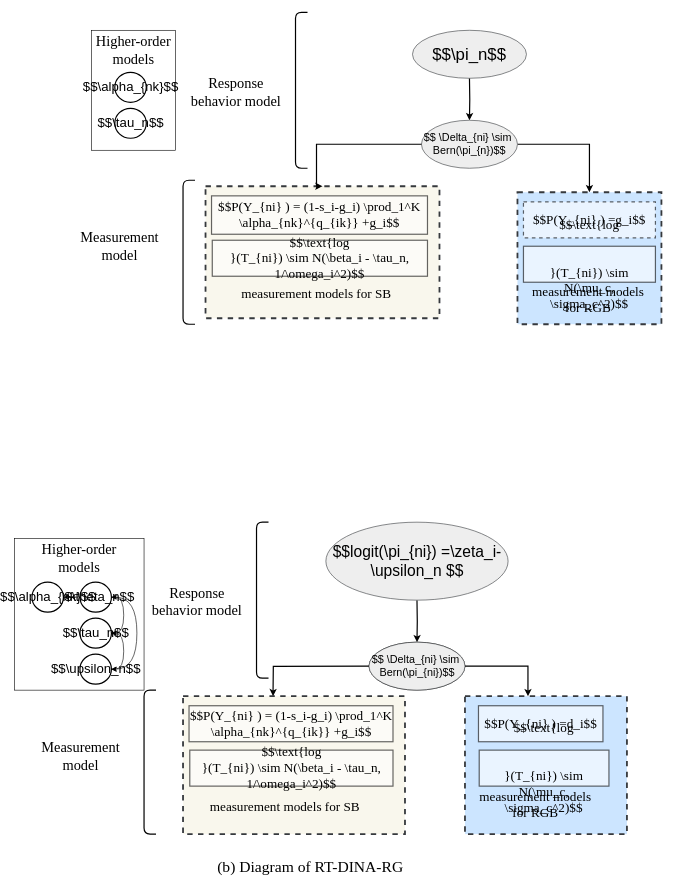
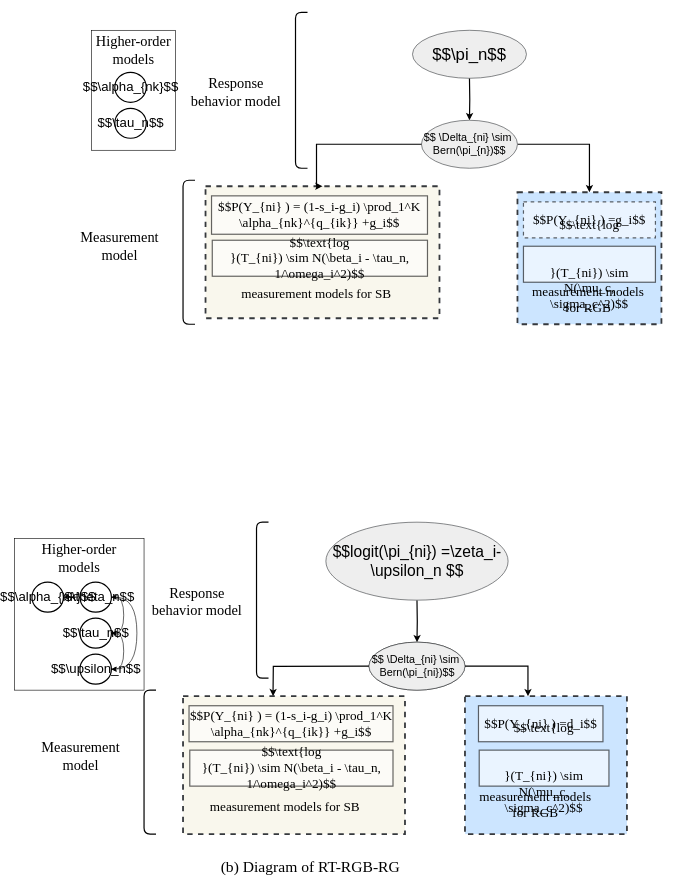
node "(b) Diagram of RT-DINA-RG": label "(b) Diagram of RT-DINA-RG" -> "(b) Diagram of RT-RGB-RG"
